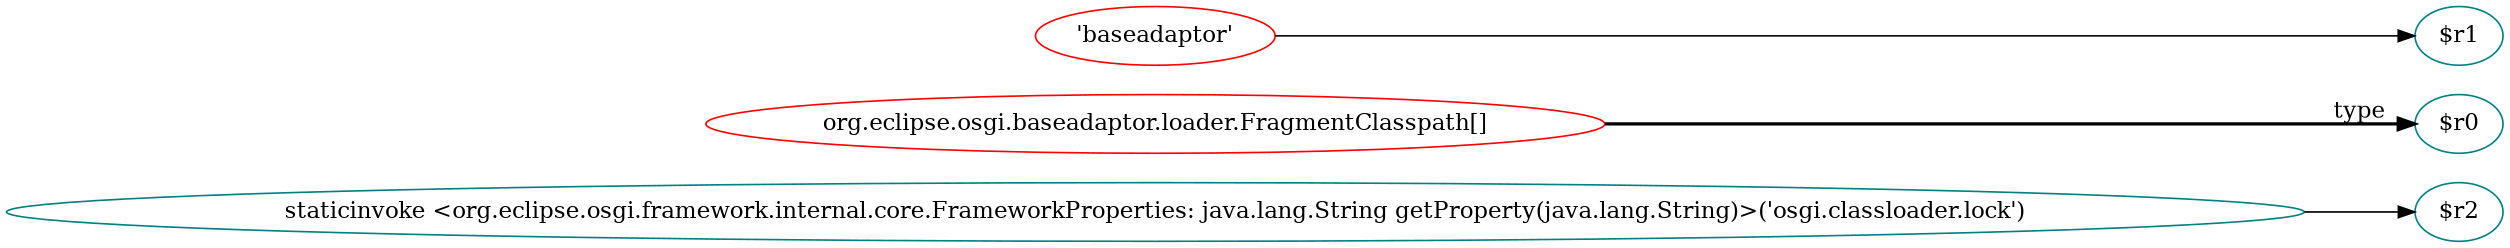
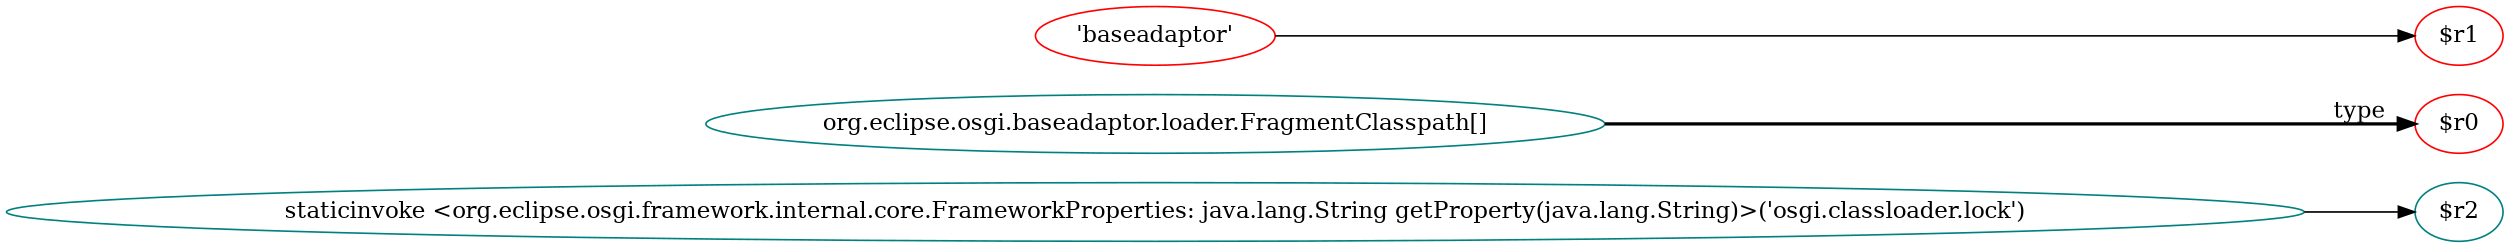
node "$r1": color teal -> red
node "org.eclipse.osgi.baseadaptor.loader.FragmentClasspath[]": color red -> teal
node "$r0": color teal -> red
